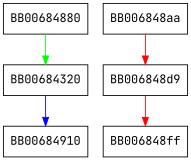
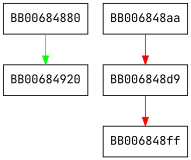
node "BB00684320": label "BB00684320" -> "BB00684920"
node "BB00684910": removed
